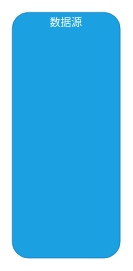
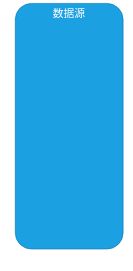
node "数据源": moved (66, 135) -> (69, 126)
